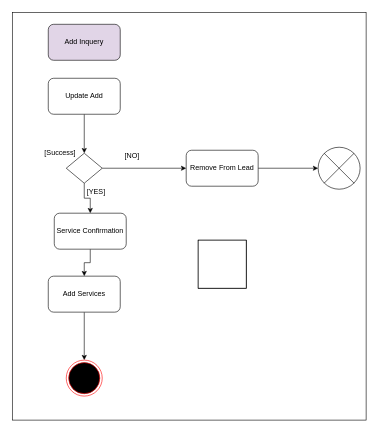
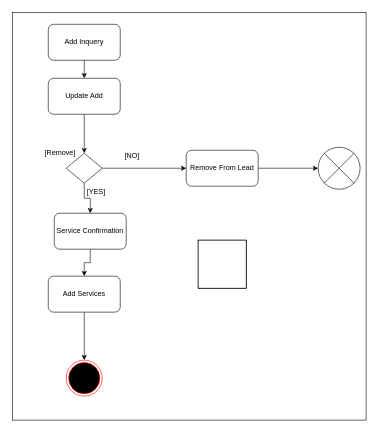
node "Add Inquery": fillcolor #e1d5e7 -> #ffffff
edge "Add Inquery" -> "Update Add": added
node "[Success]": label "[Success]" -> "[Remove]"
